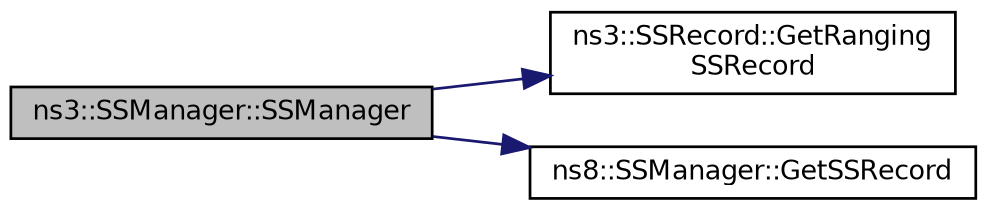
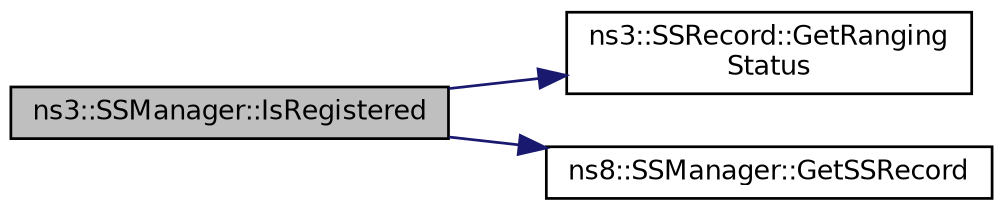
node "ns3::SSRecord::GetRanging SSRecord": label "ns3::SSRecord::GetRanging SSRecord" -> "ns3::SSRecord::GetRanging Status"
node "ns3::SSManager::SSManager": label "ns3::SSManager::SSManager" -> "ns3::SSManager::IsRegistered"
